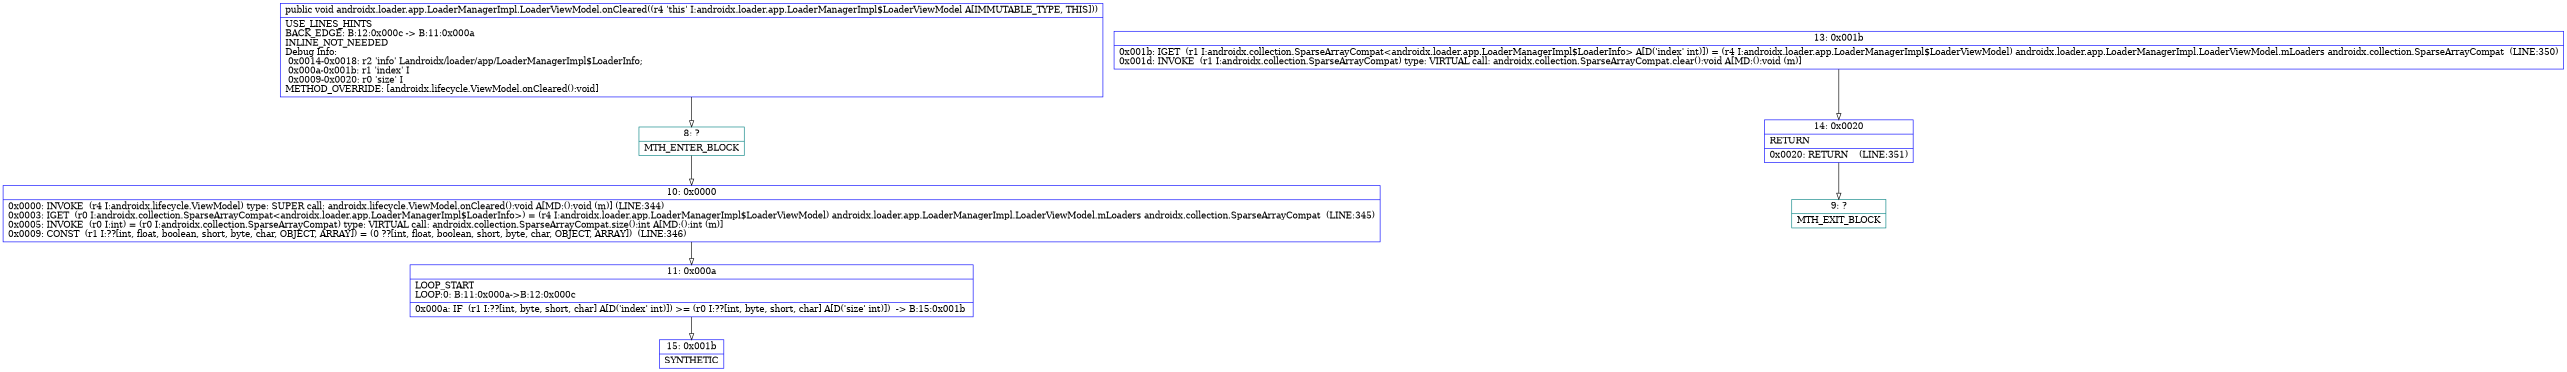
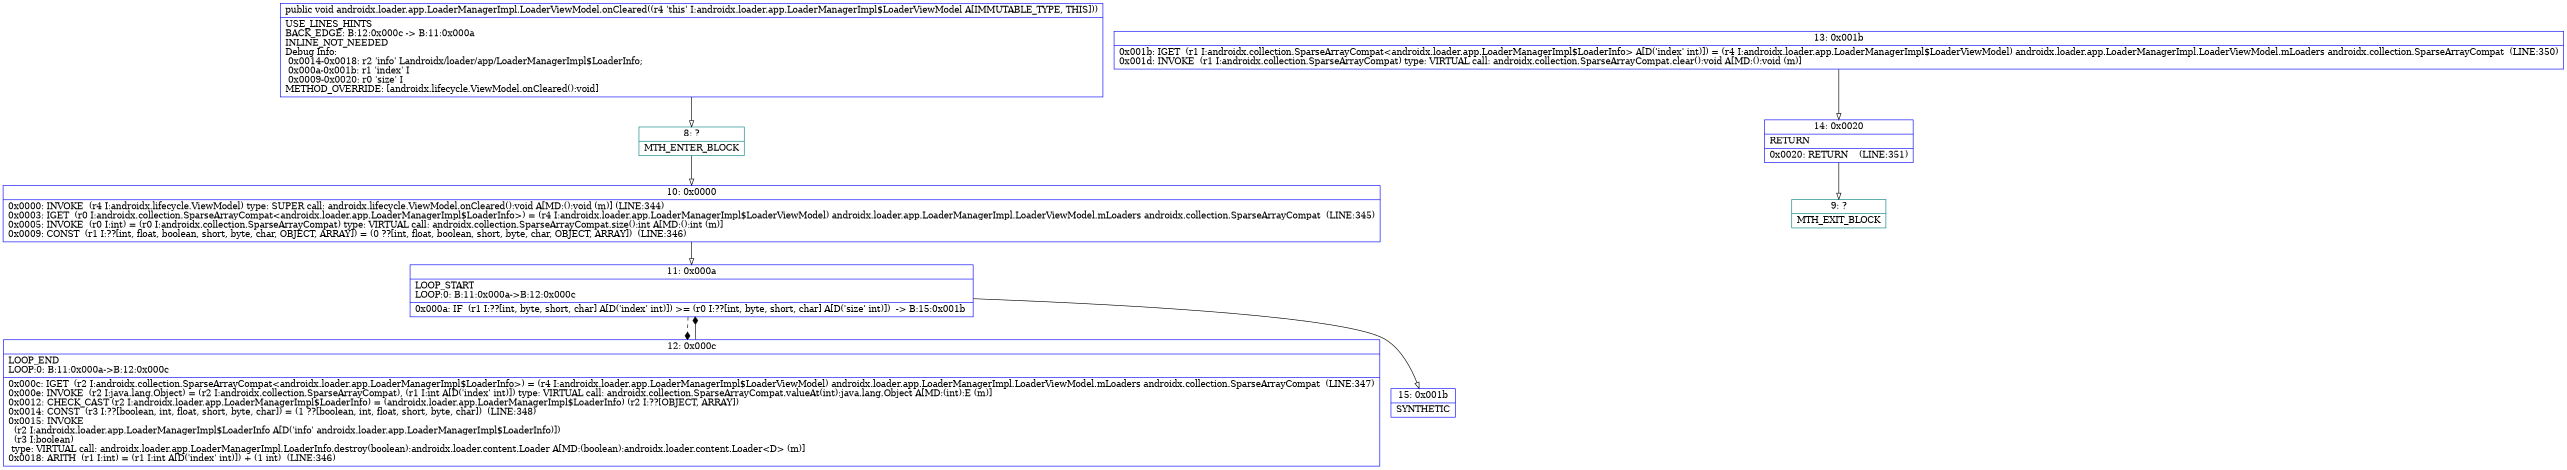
node "12: 0x000c": added
